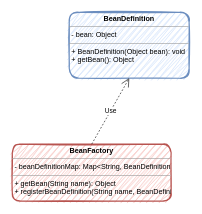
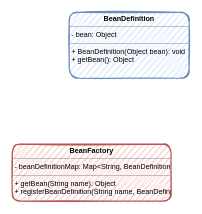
edge "BeanFactory - beanDefinitionMap: Map<String, BeanDefinition> + getBean(String name): Object + registerBeanDefinition(String name, BeanDefinition beanDefinition)" -> "BeanDefinition - bean: Object + BeanDefinition(Object bean): void + getBean(): Object": removed, label "Use"
